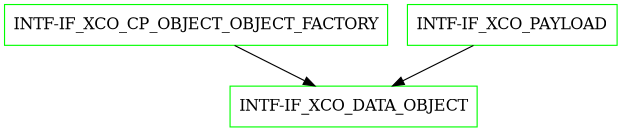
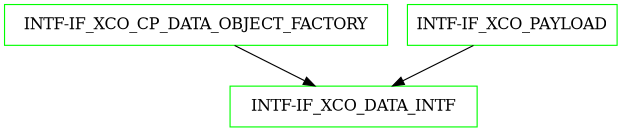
node "INTF-IF_XCO_CP_OBJECT_OBJECT_FACTORY": label "INTF-IF_XCO_CP_OBJECT_OBJECT_FACTORY" -> "INTF-IF_XCO_CP_DATA_OBJECT_FACTORY"
node "INTF-IF_XCO_DATA_OBJECT": label "INTF-IF_XCO_DATA_OBJECT" -> "INTF-IF_XCO_DATA_INTF"
